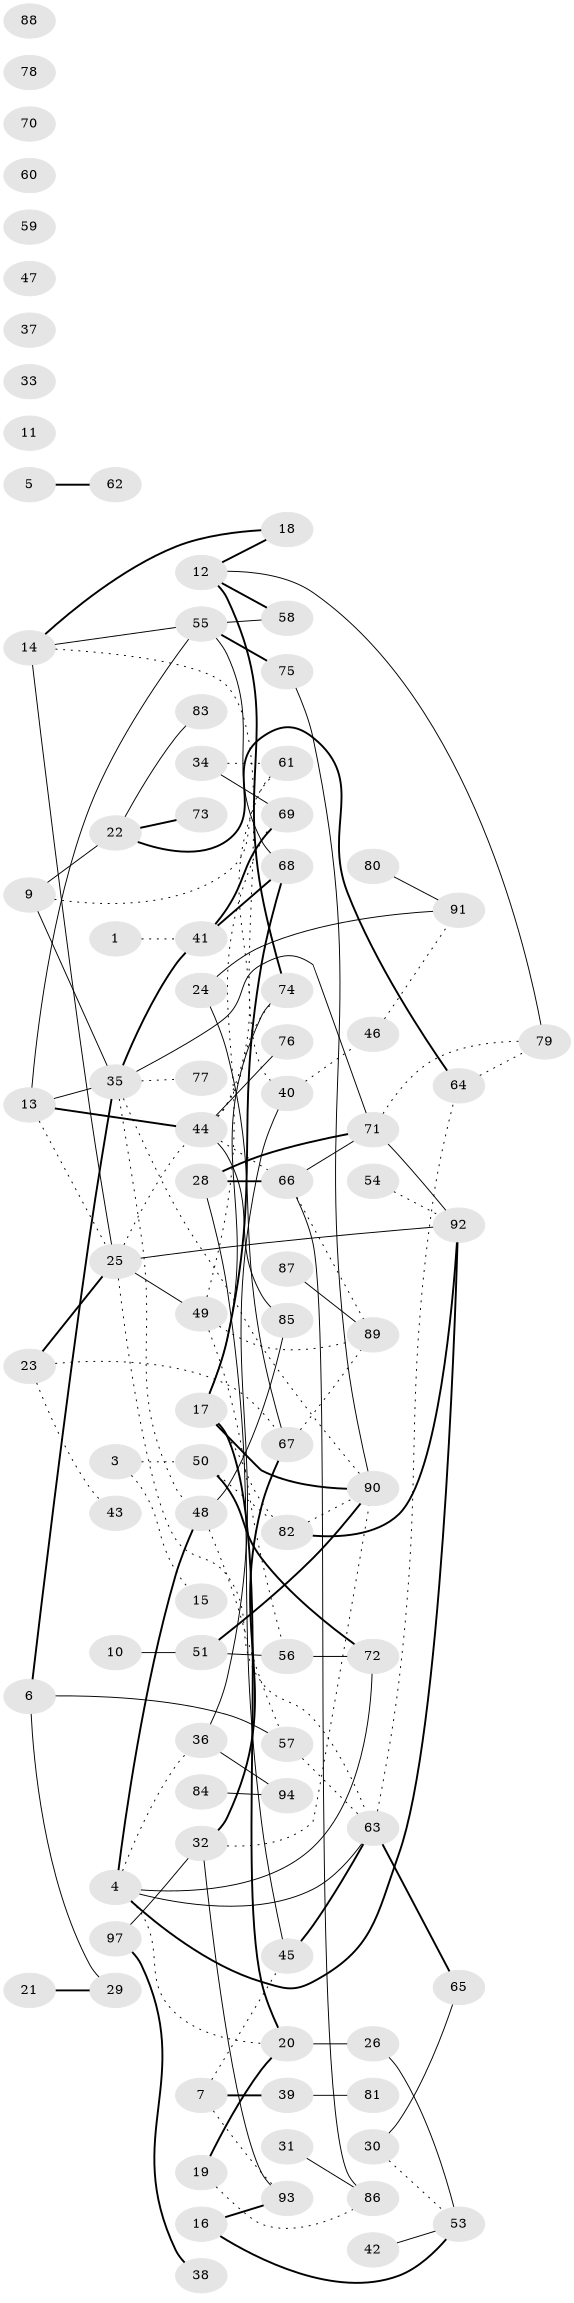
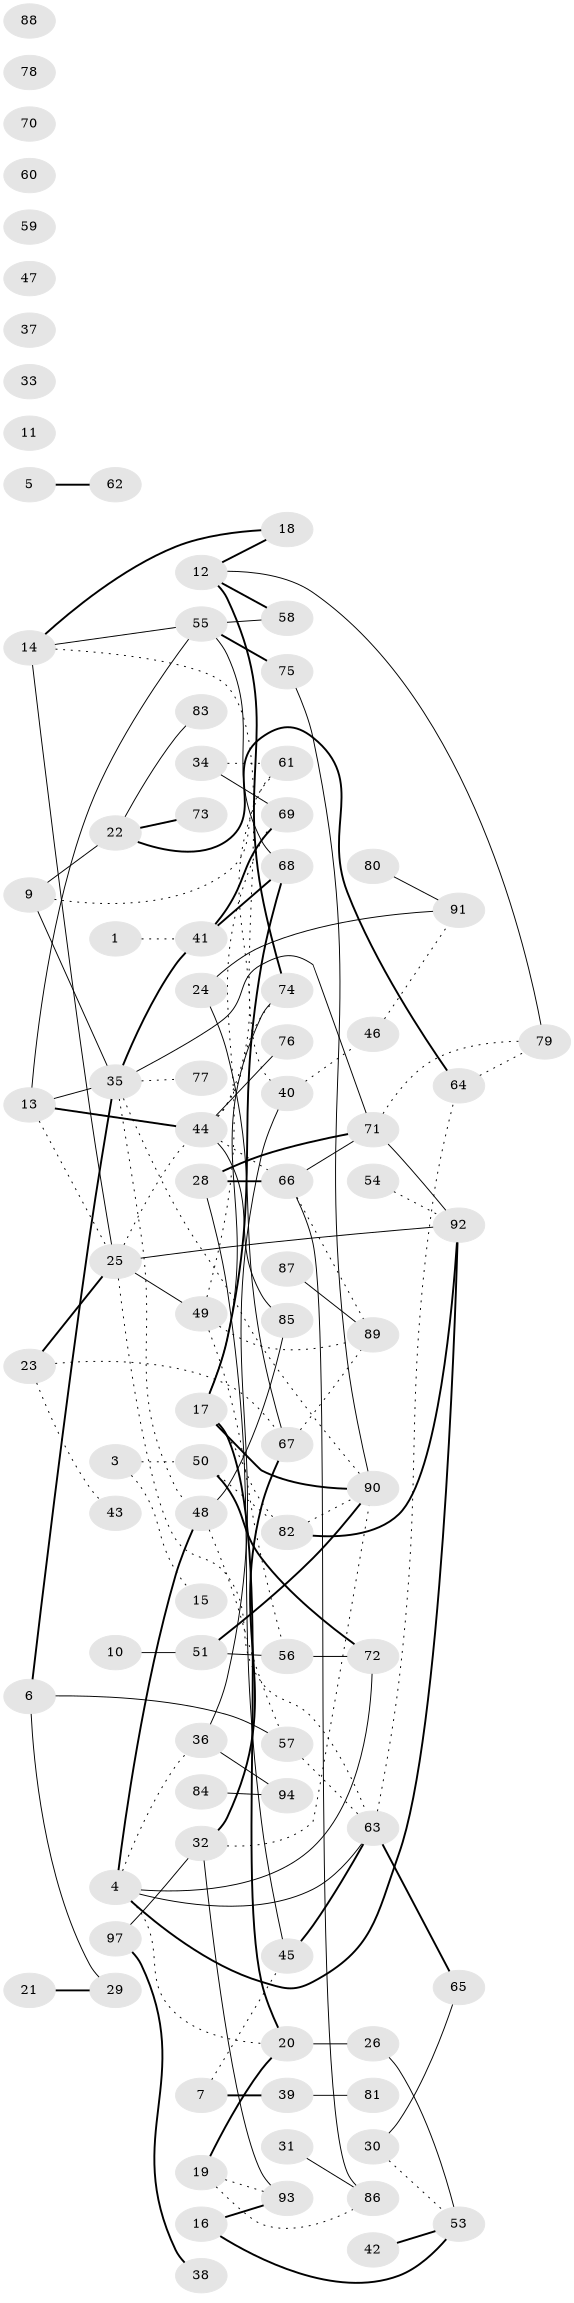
edge "7" -- "93": now "19" -- "93"
edge "53" -- "42": style solid -> bold
